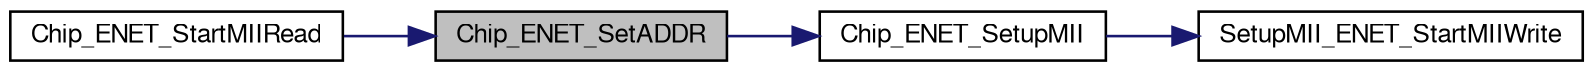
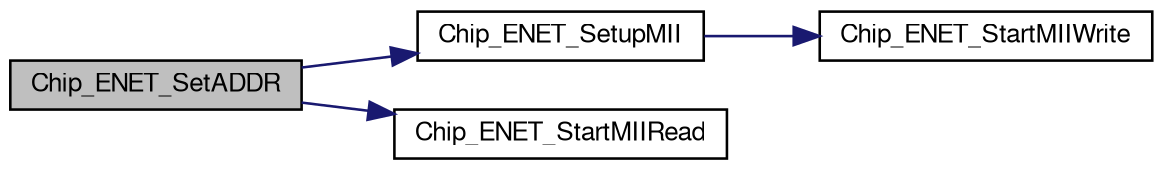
edge "Chip_ENET_StartMIIRead" -> "Chip_ENET_SetADDR": reversed
node "SetupMII_ENET_StartMIIWrite": label "SetupMII_ENET_StartMIIWrite" -> "Chip_ENET_StartMIIWrite"
